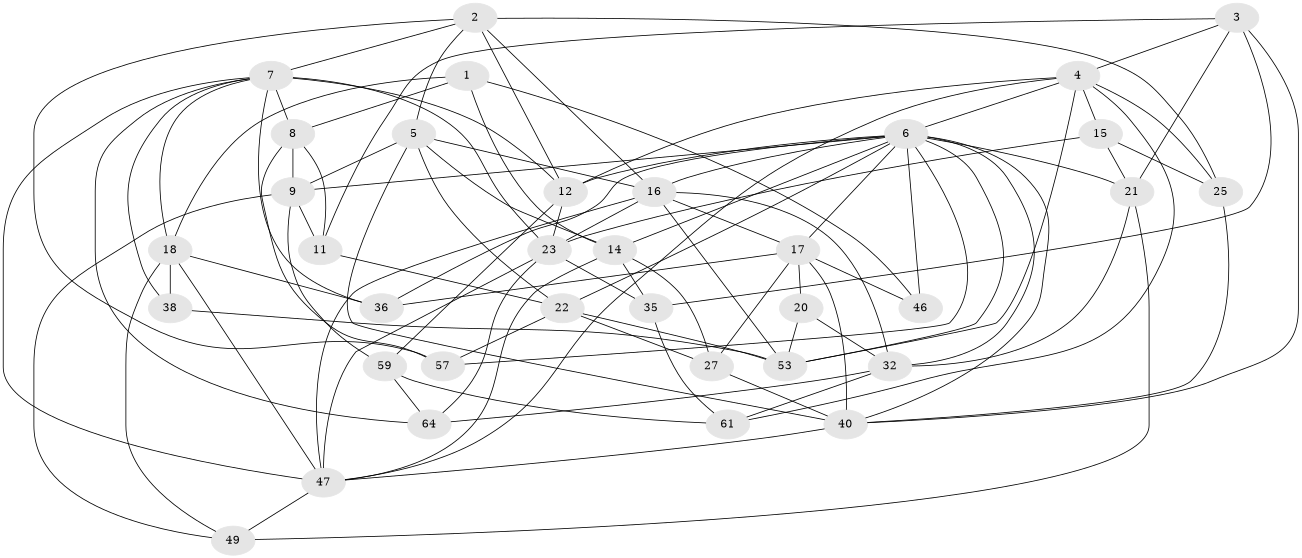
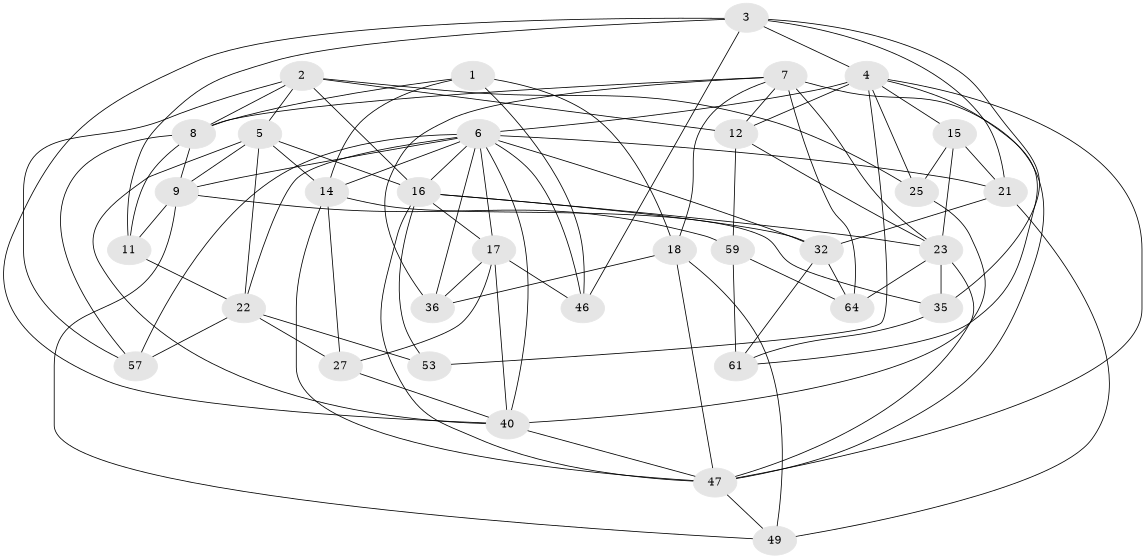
edge "2" -- "7": now "2" -- "8"
edge "6" -- "12": removed
edge "3" -- "46": added
edge "6" -- "53": removed
node "38": removed
node "20": removed
